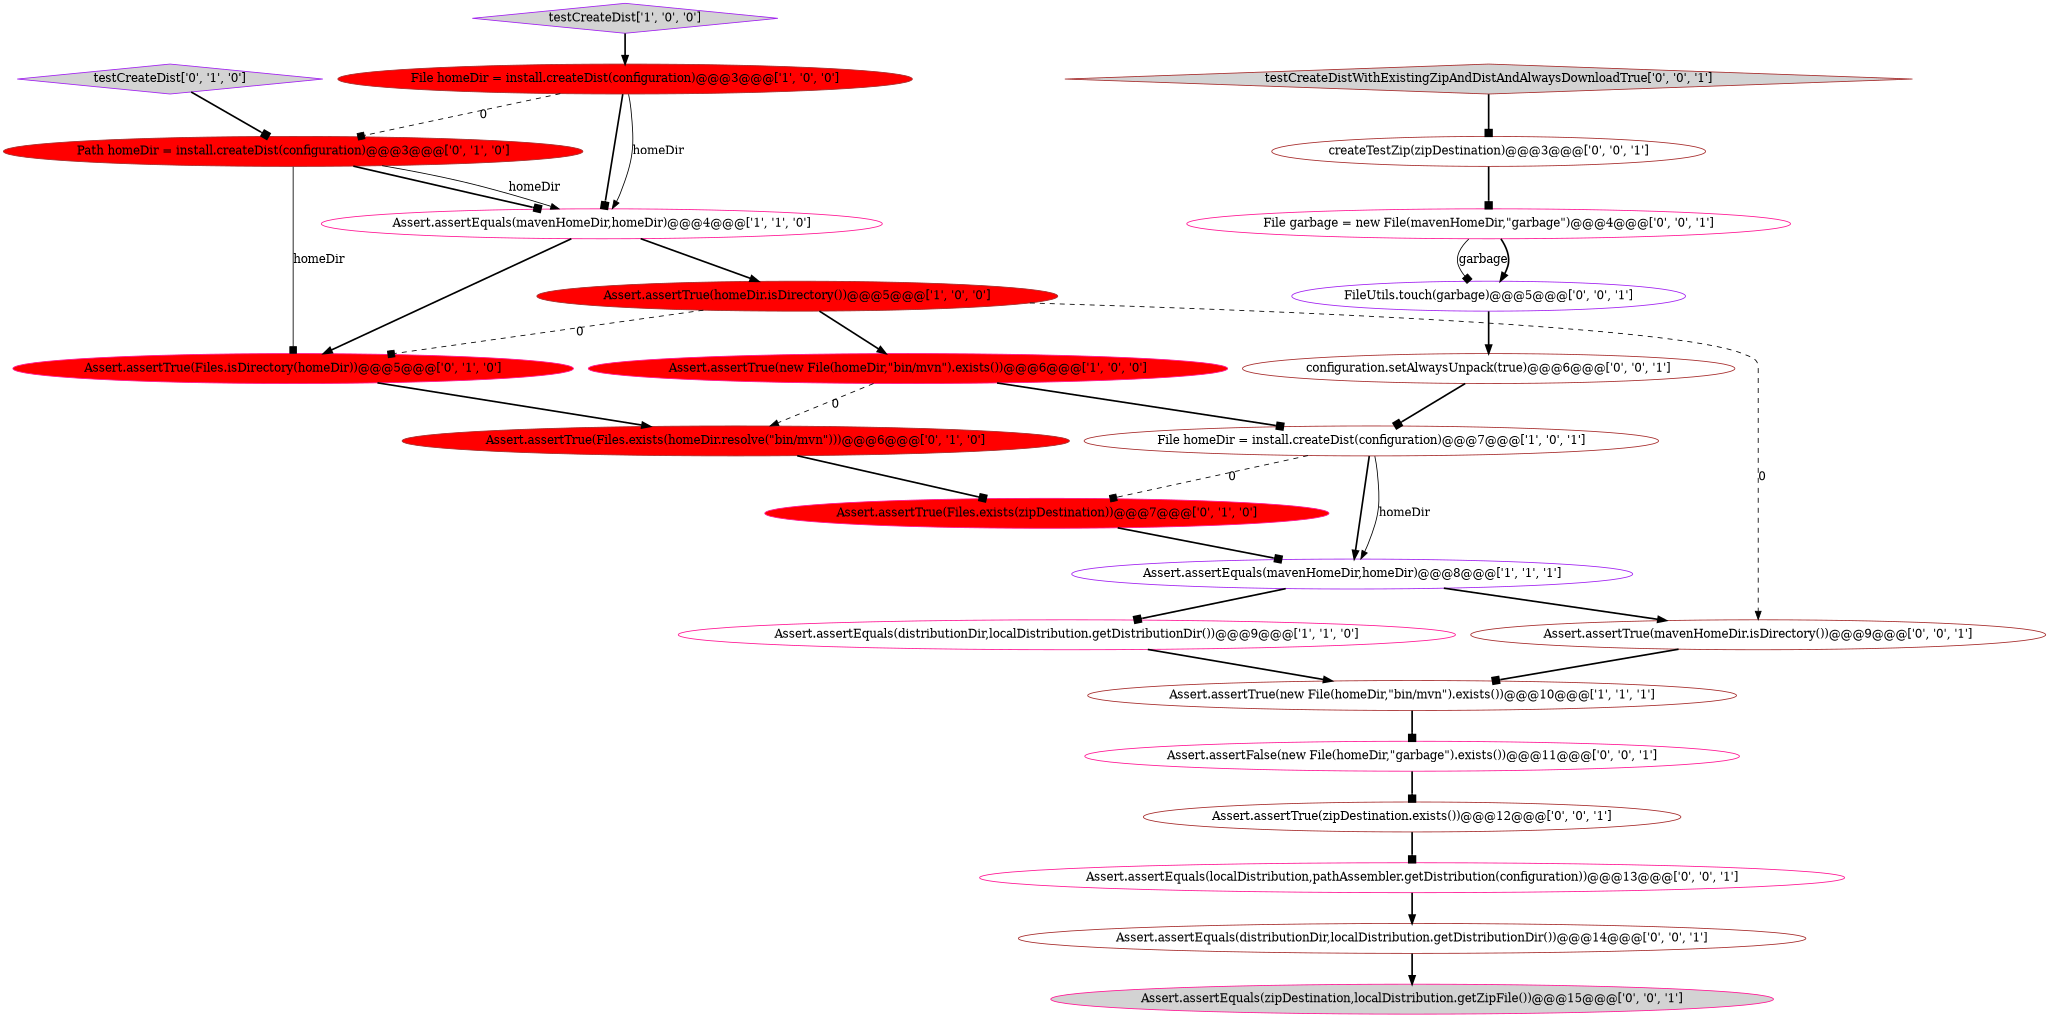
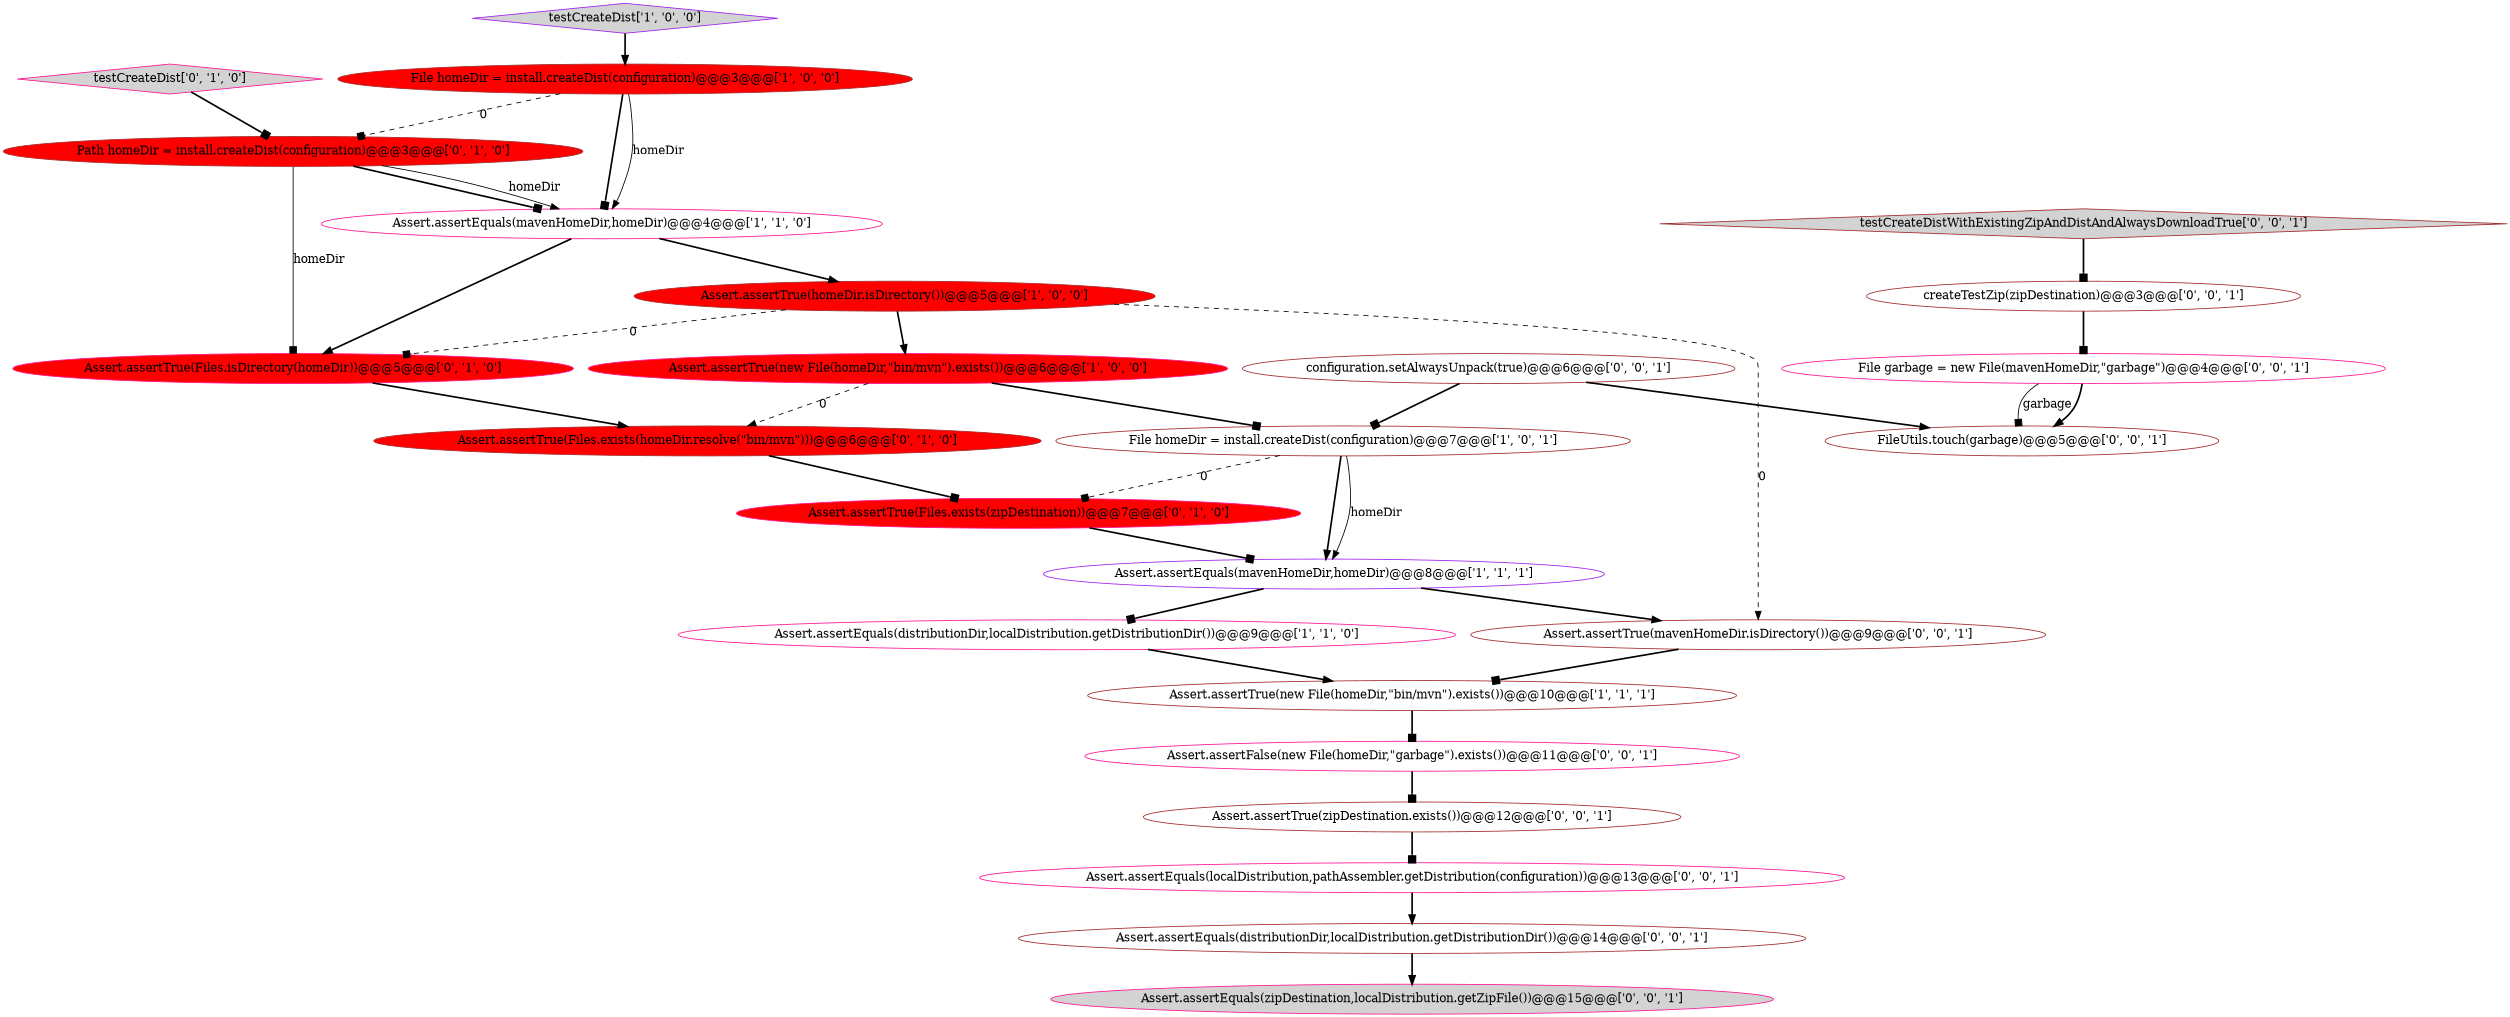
node "testCreateDist['0', '1', '0']": color purple -> deeppink
node "FileUtils.touch(garbage)@@@5@@@['0', '0', '1']": color purple -> brown
edge "FileUtils.touch(garbage)@@@5@@@['0', '0', '1']" -> "configuration.setAlwaysUnpack(true)@@@6@@@['0', '0', '1']": reversed
